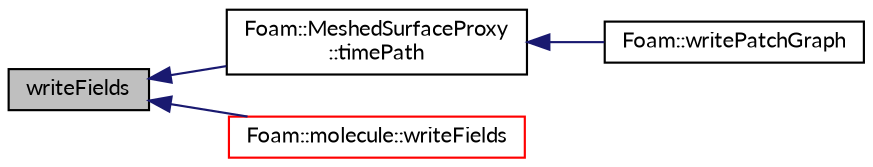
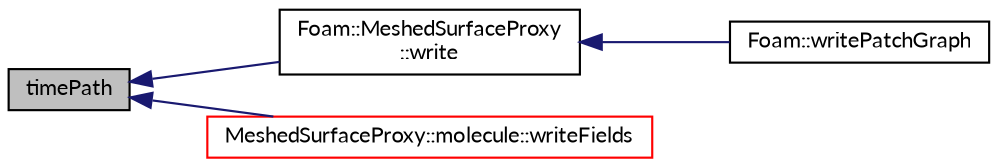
node "Foam::MeshedSurfaceProxy ::timePath": label "Foam::MeshedSurfaceProxy ::timePath" -> "Foam::MeshedSurfaceProxy ::write"
node "writeFields": label "writeFields" -> "timePath"
node "Foam::molecule::writeFields": label "Foam::molecule::writeFields" -> "MeshedSurfaceProxy::molecule::writeFields"
